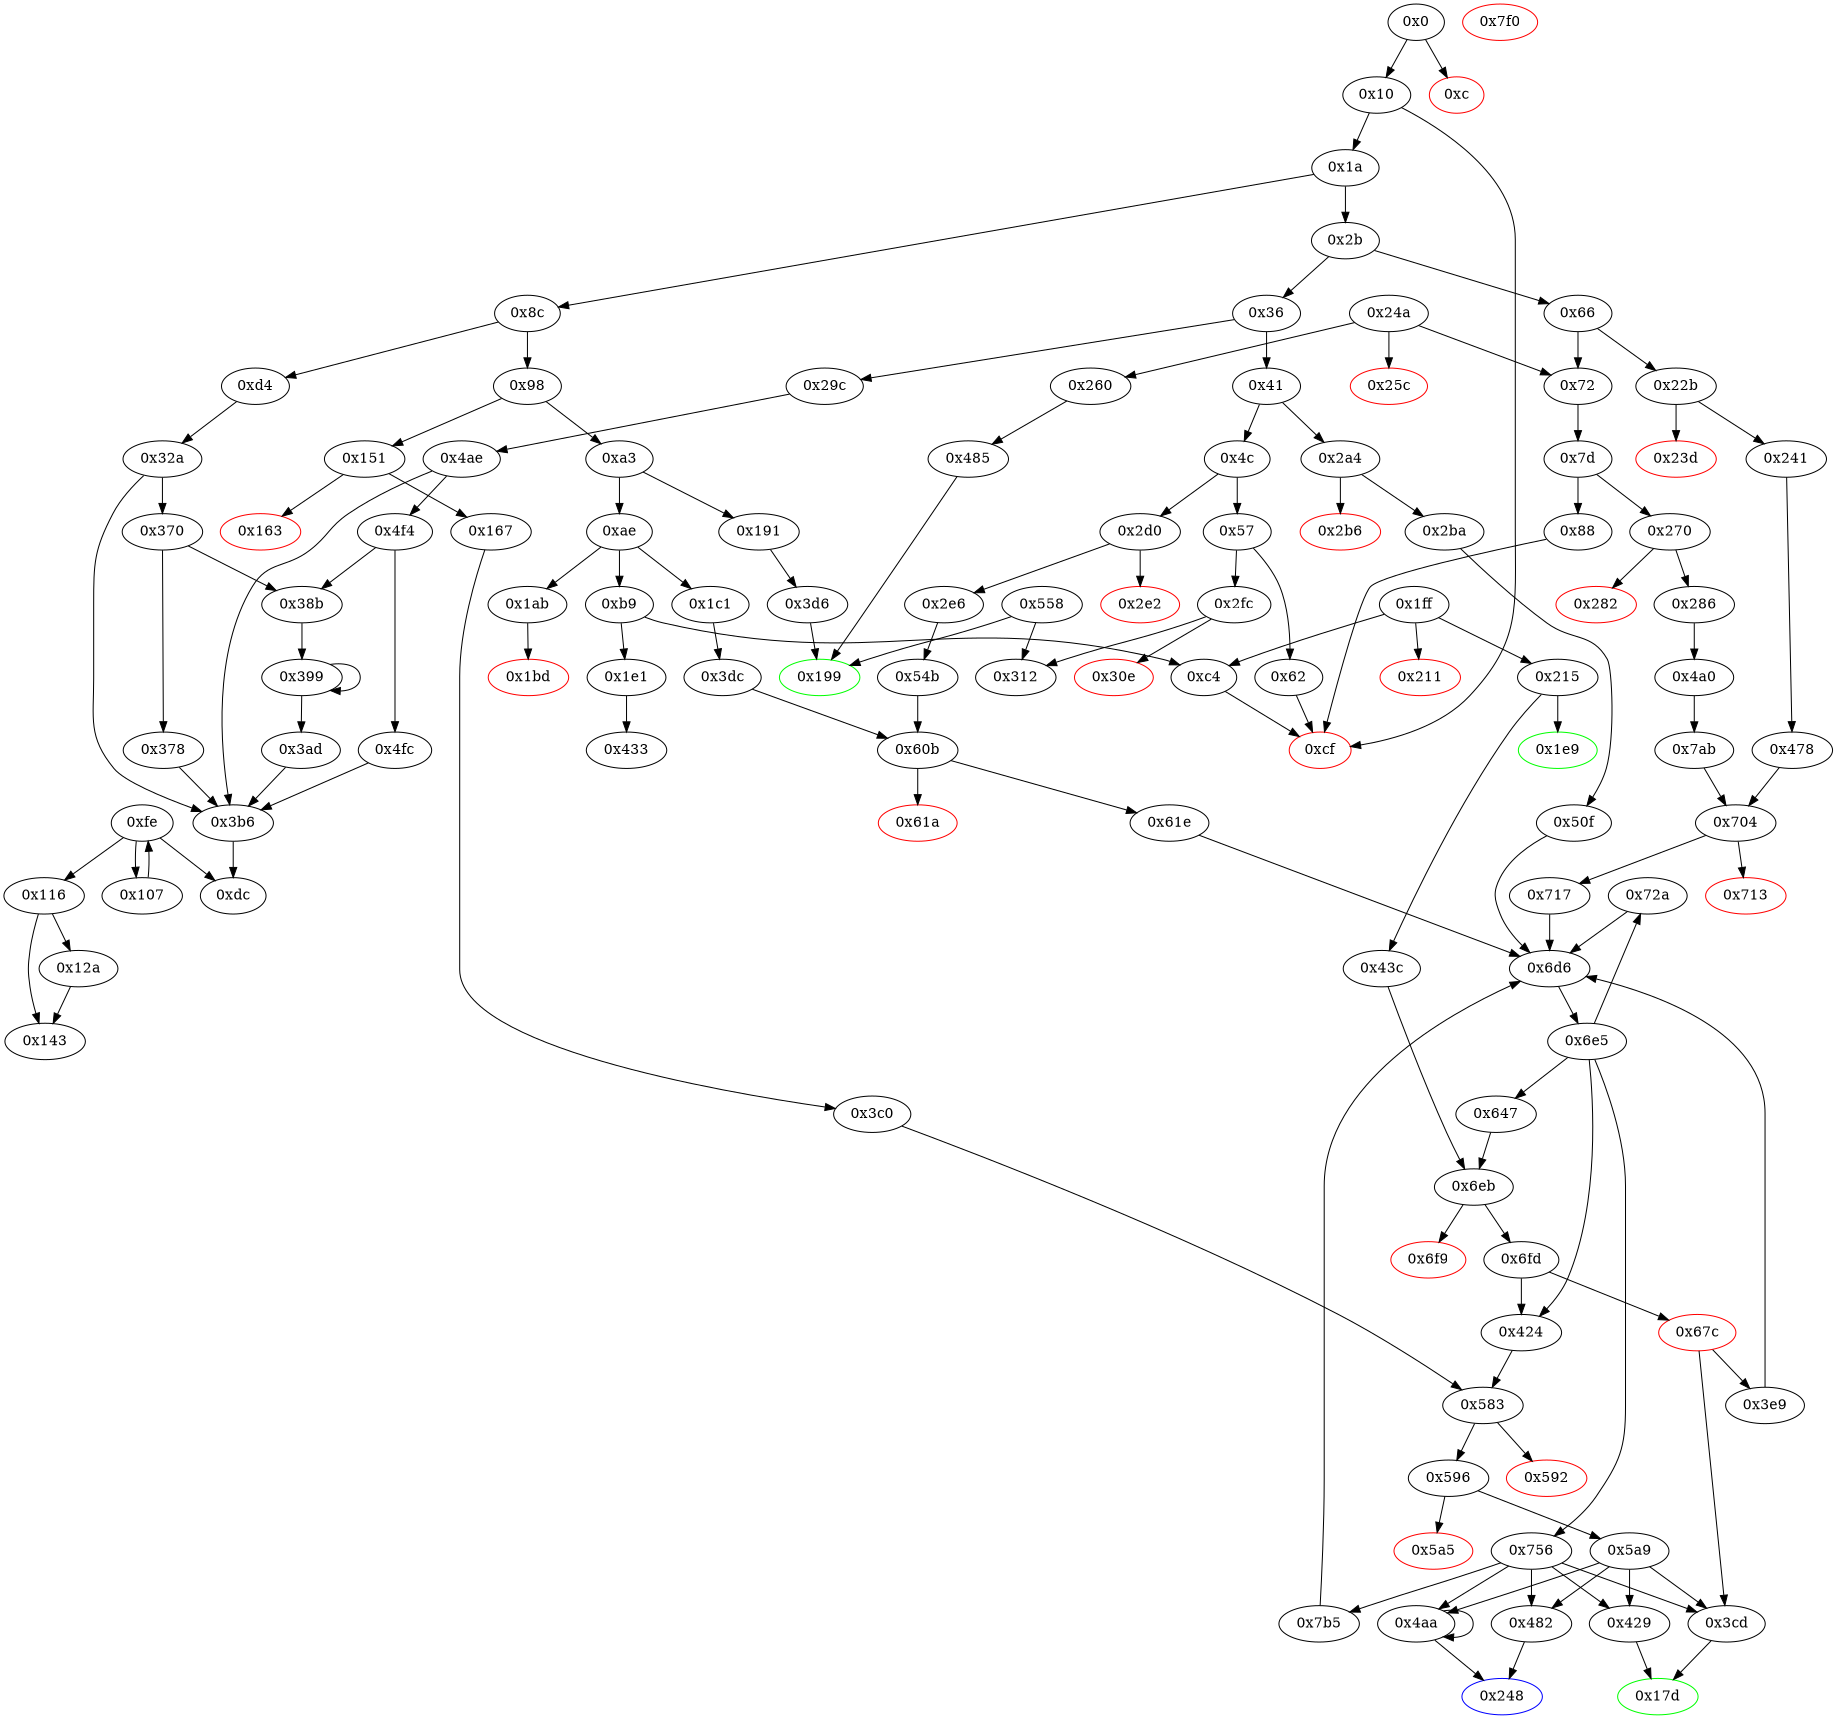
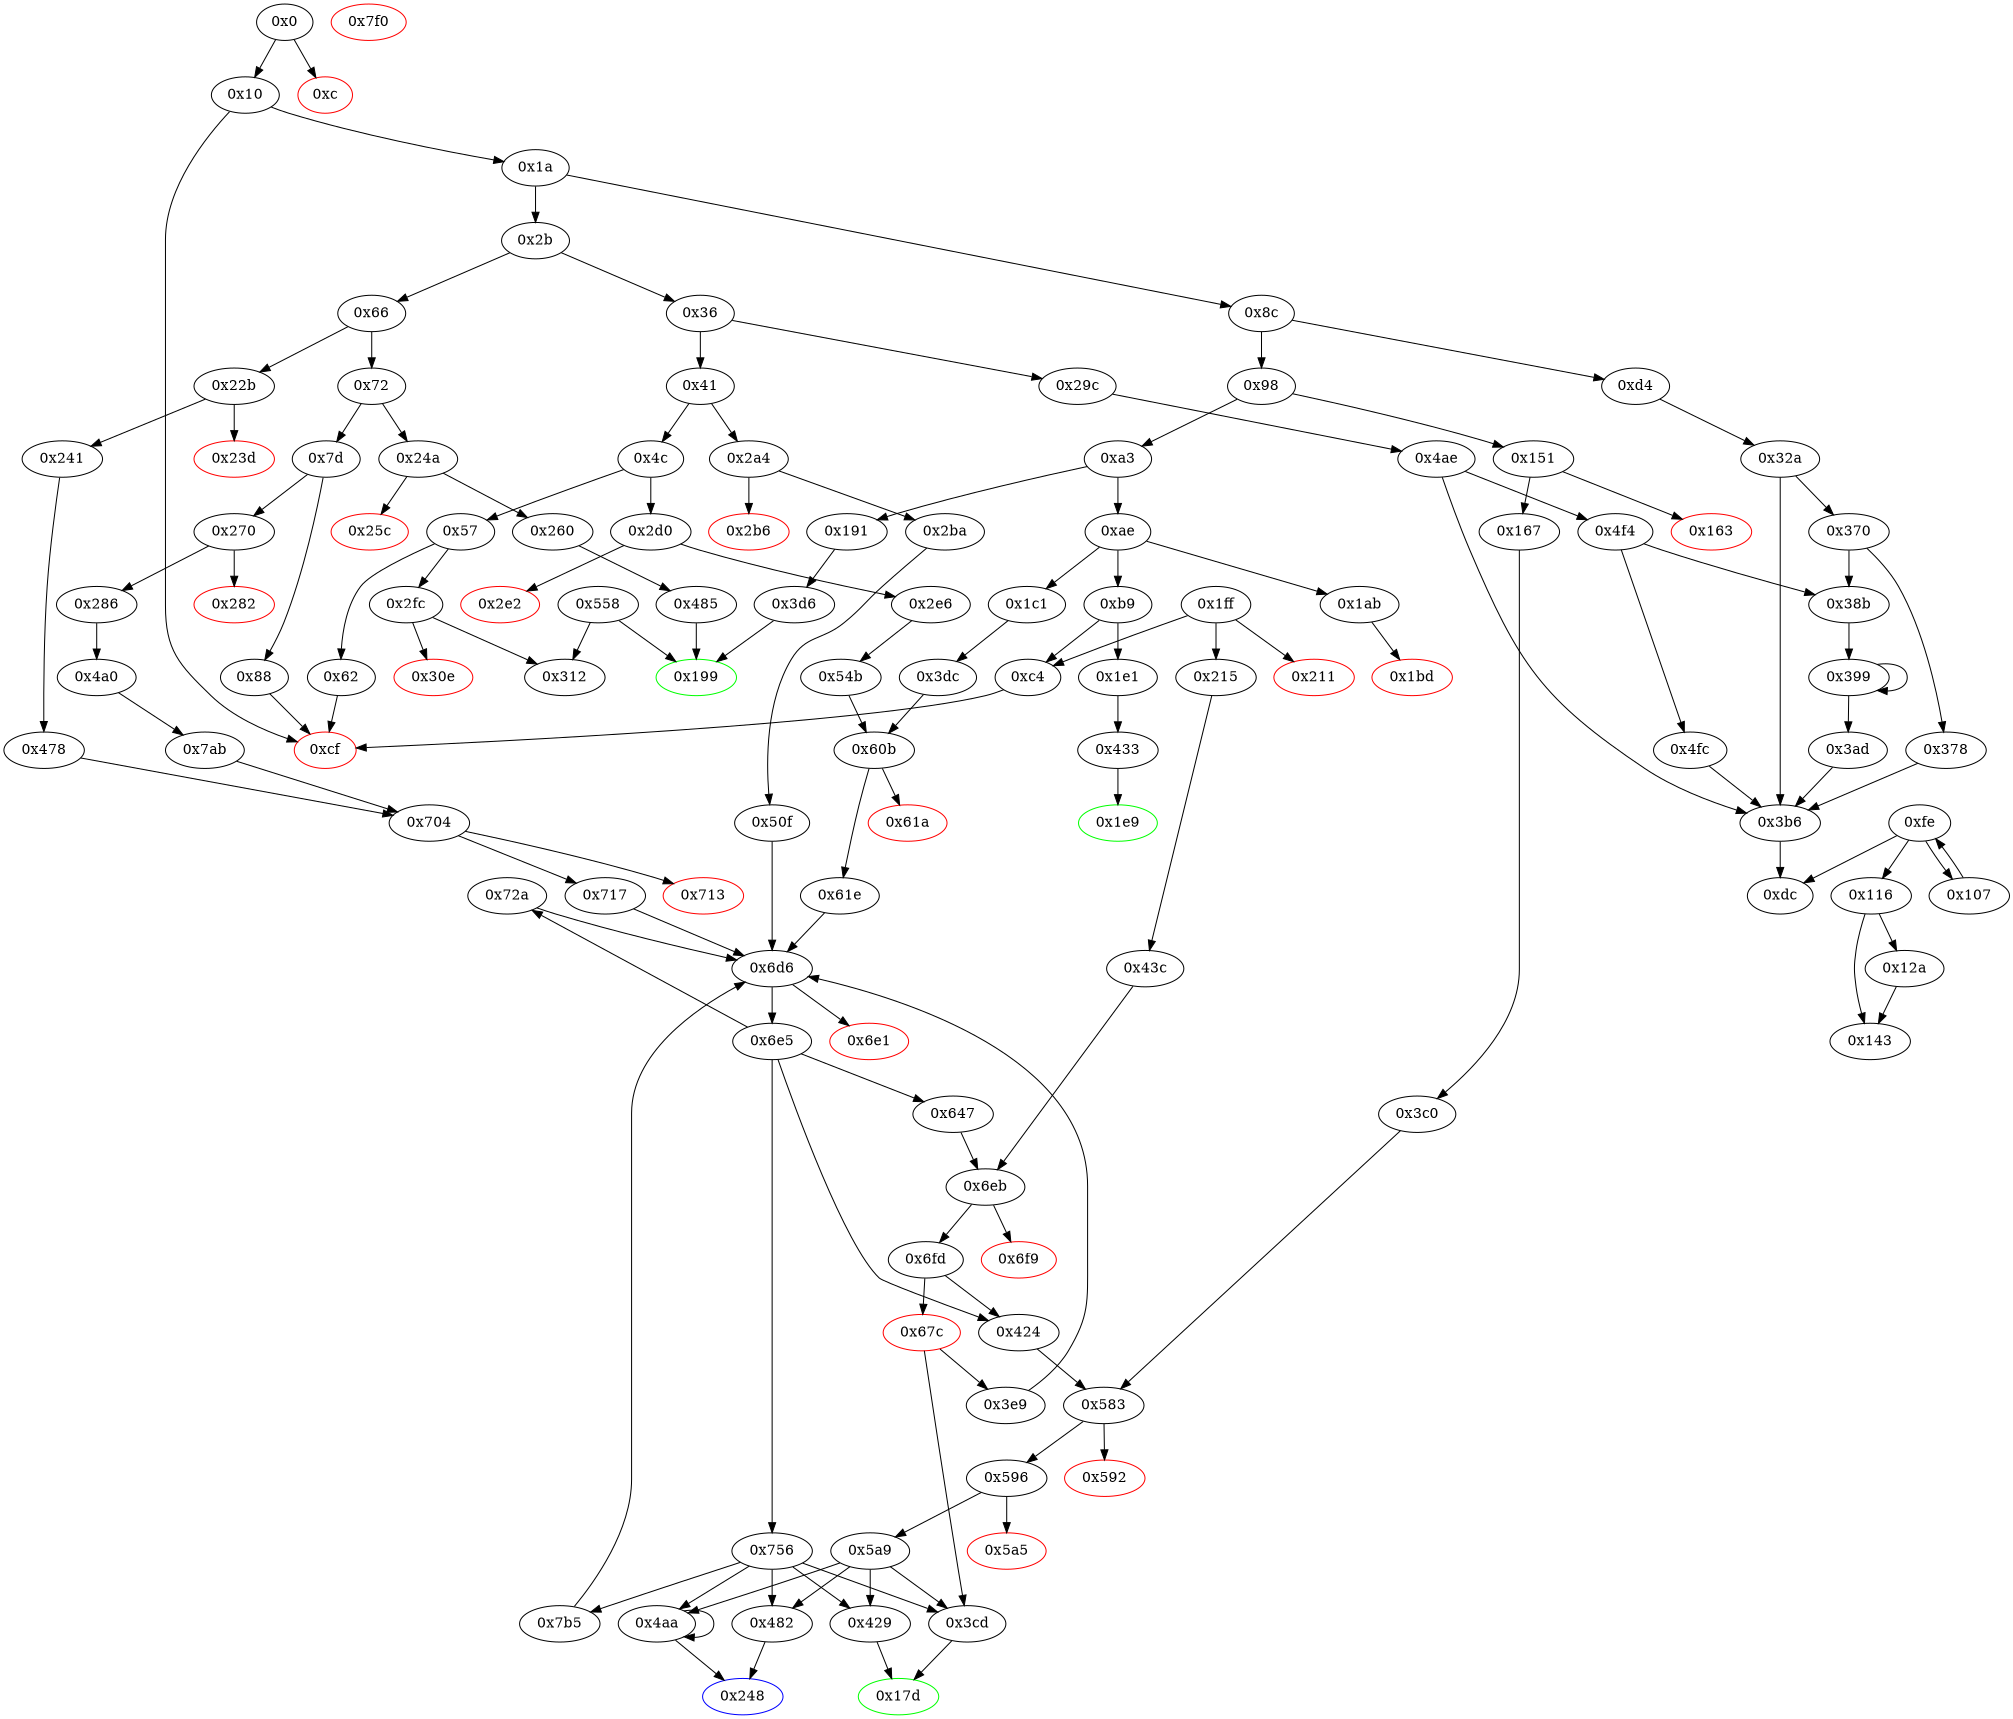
edge "0x24a" -> "0x72": reversed
edge "0x215" -> "0x1e9": now "0x433" -> "0x1e9"
node "0x6e1": added
